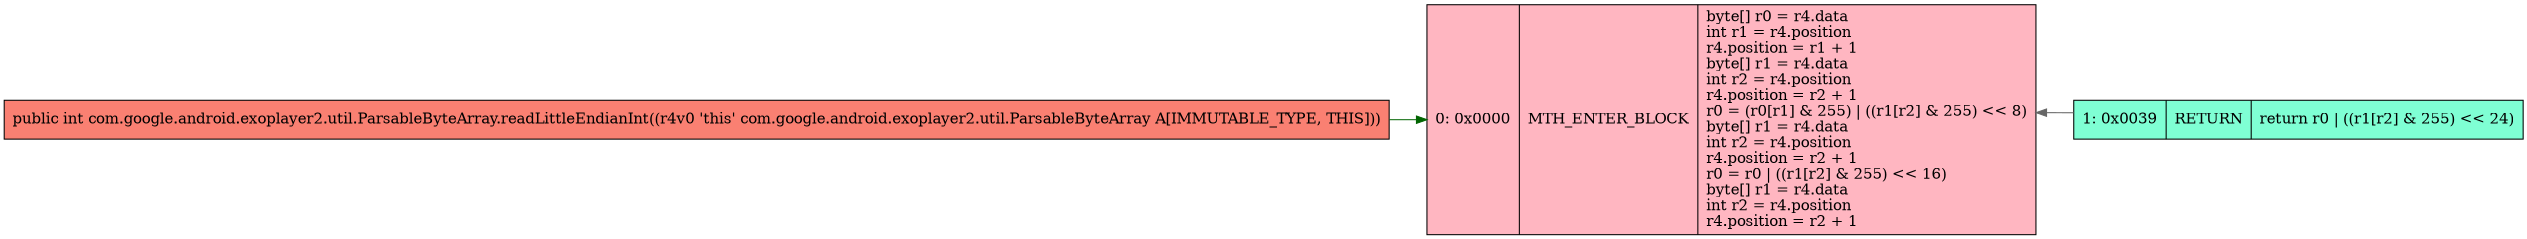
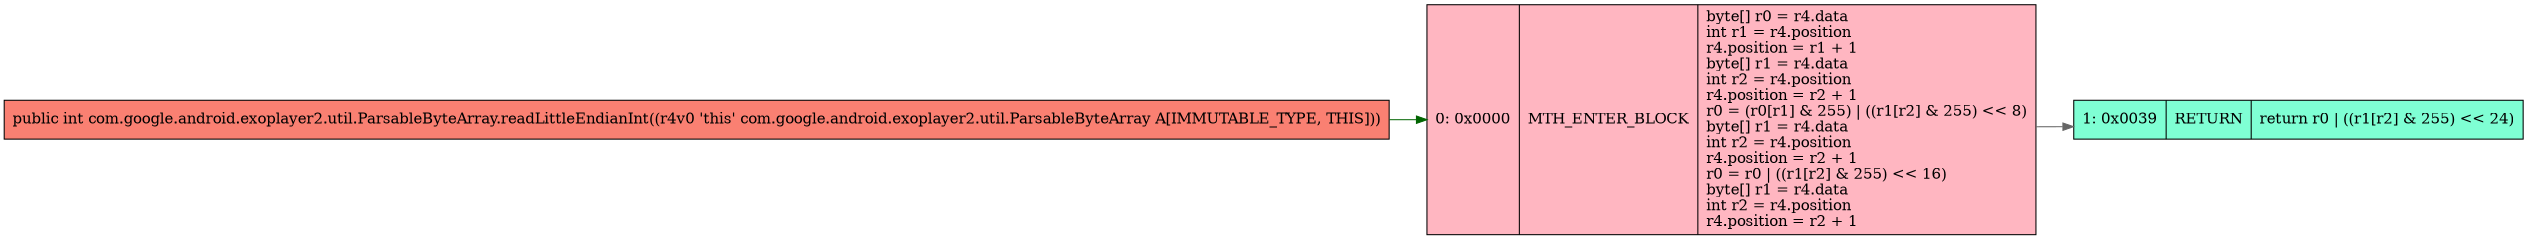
edge "1: 0x0039" -> "0: 0x0000": reversed
